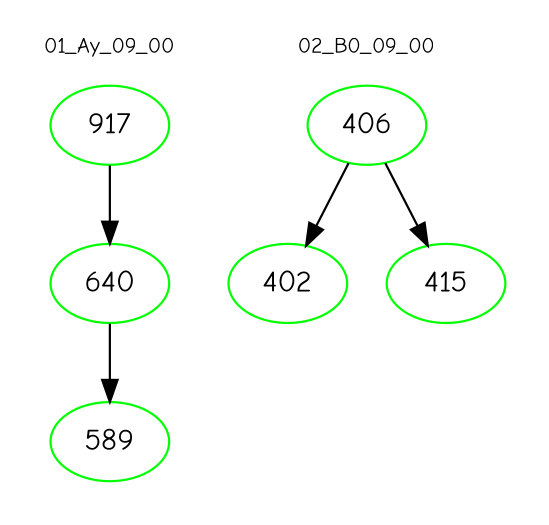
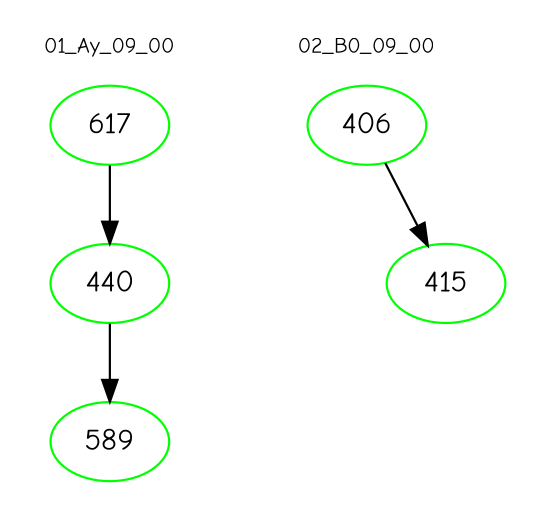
node "917": label "917" -> "617"
node "640": label "640" -> "440"
node "402": removed
